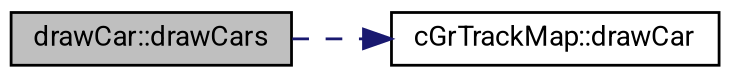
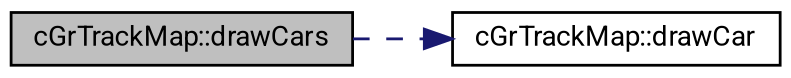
node "drawCar::drawCars": label "drawCar::drawCars" -> "cGrTrackMap::drawCars"
